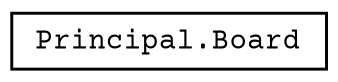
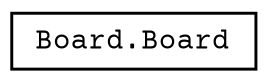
node "Principal.Board": label "Principal.Board" -> "Board.Board"
